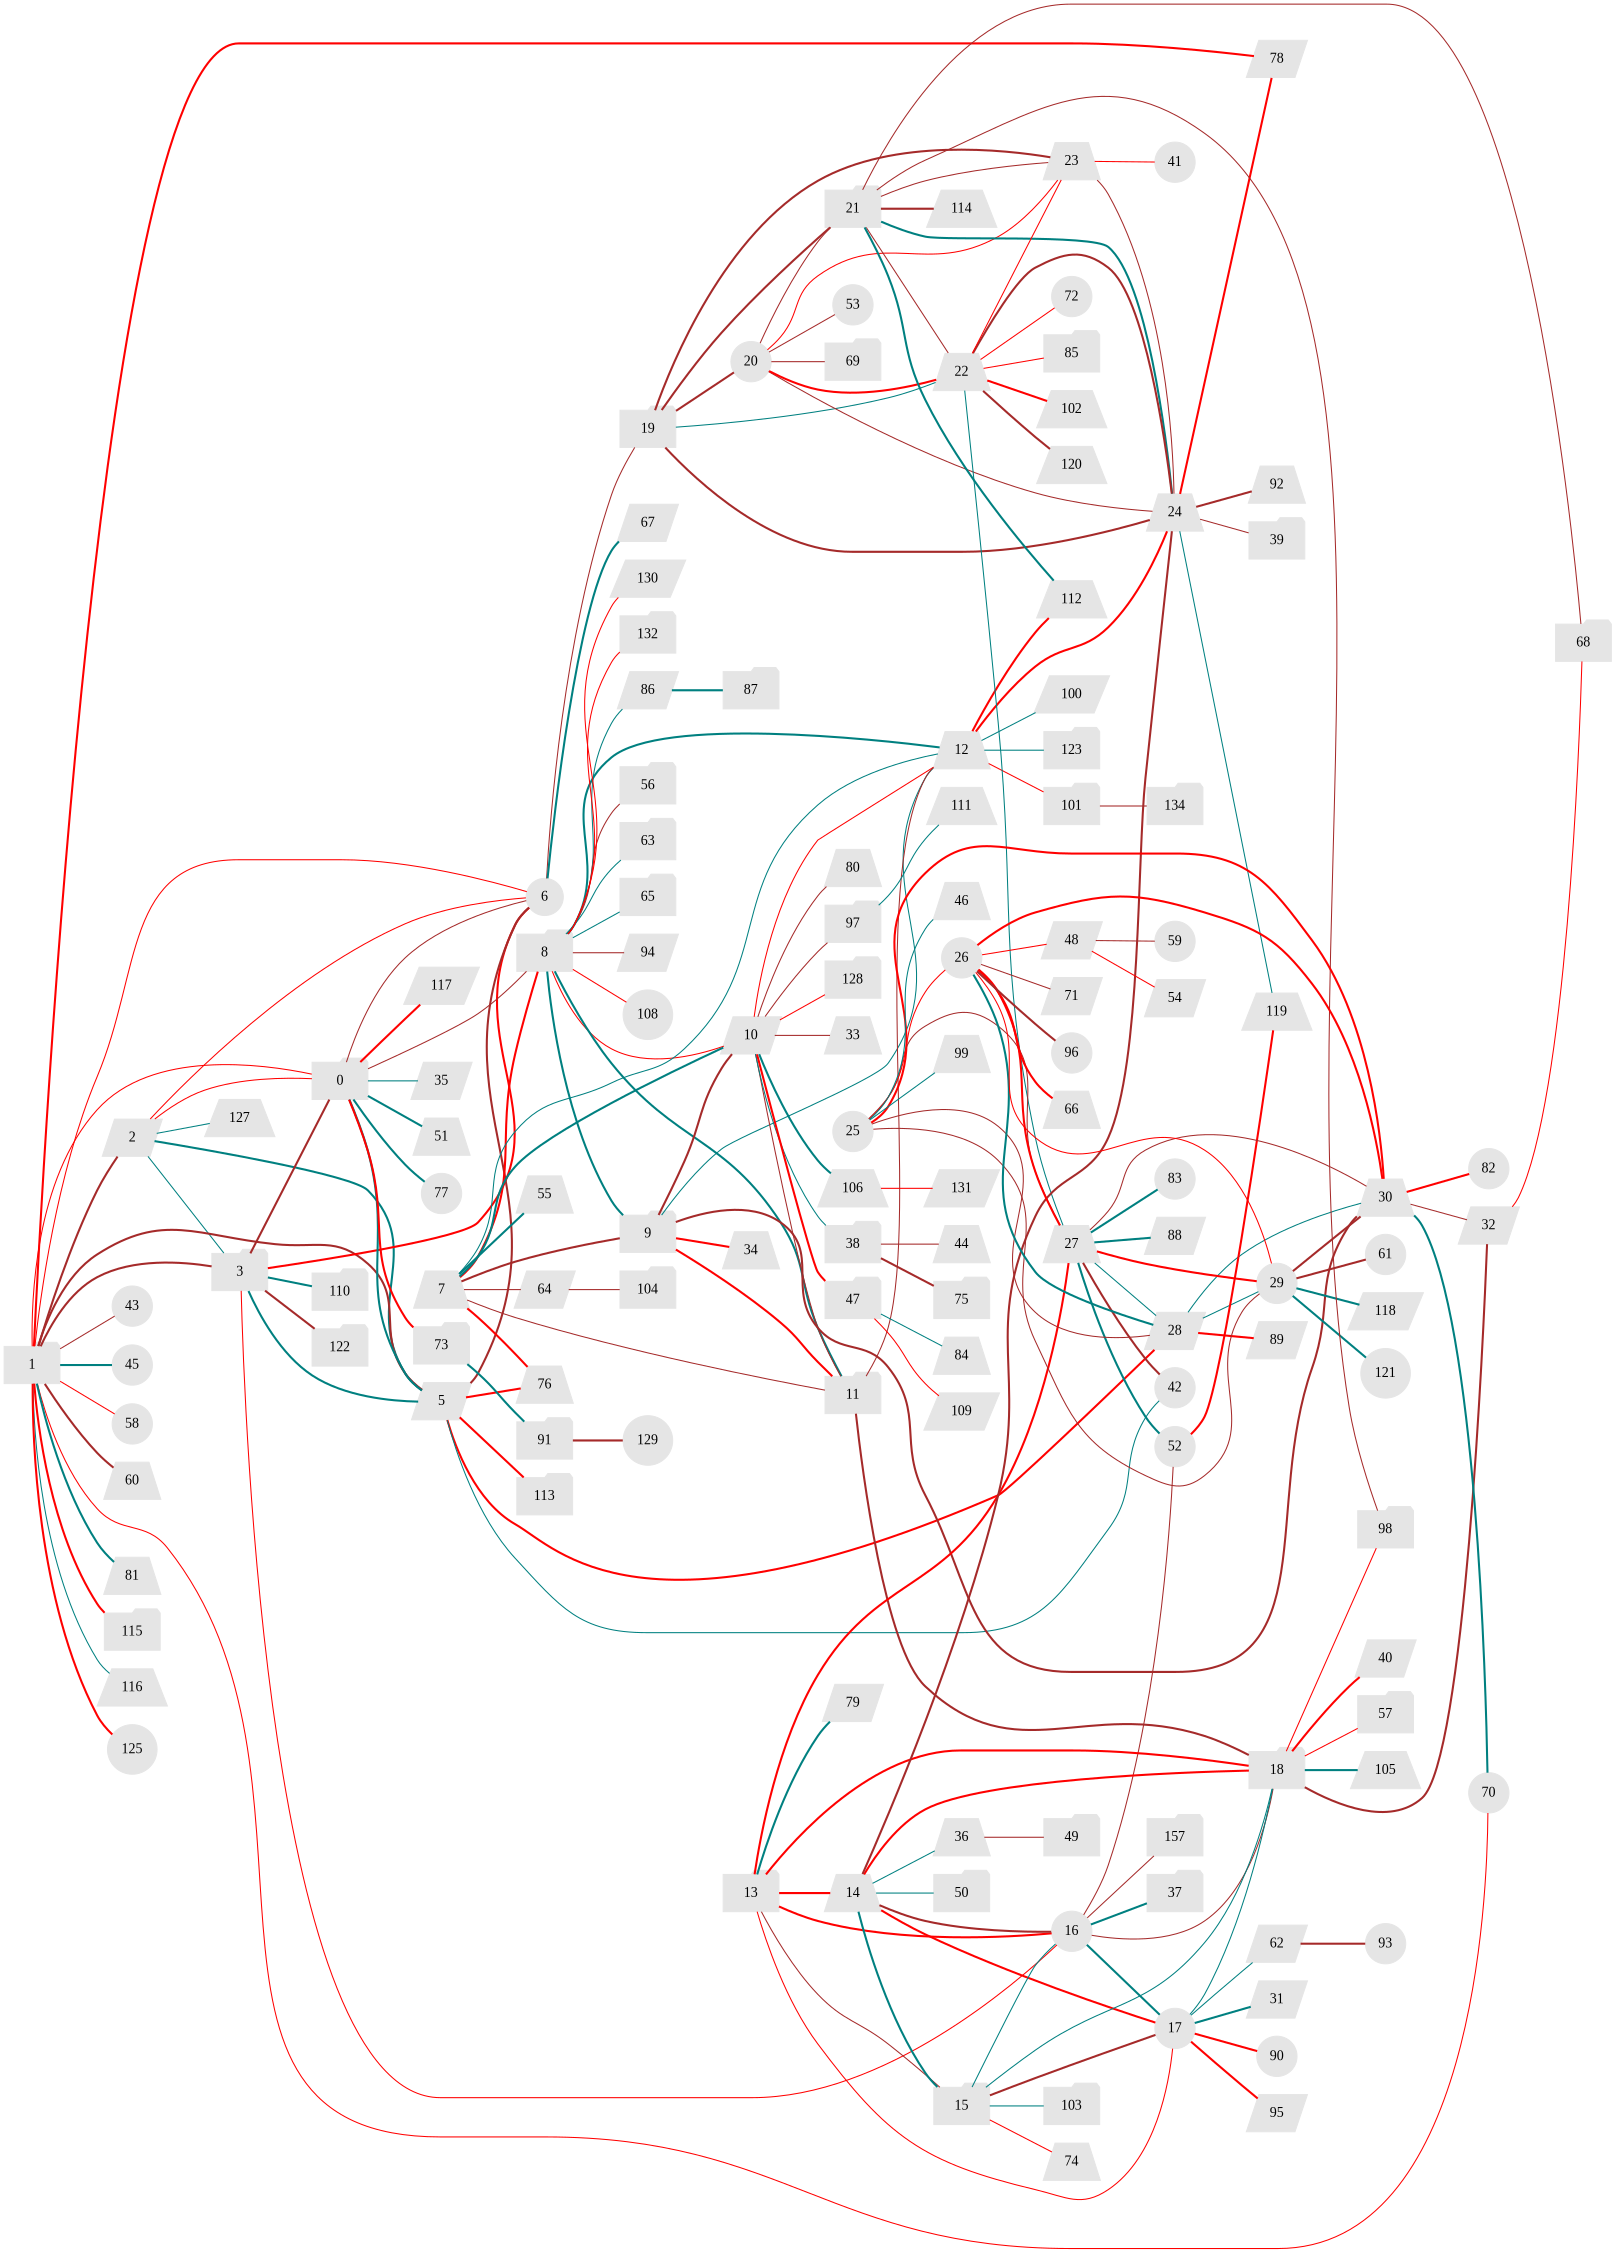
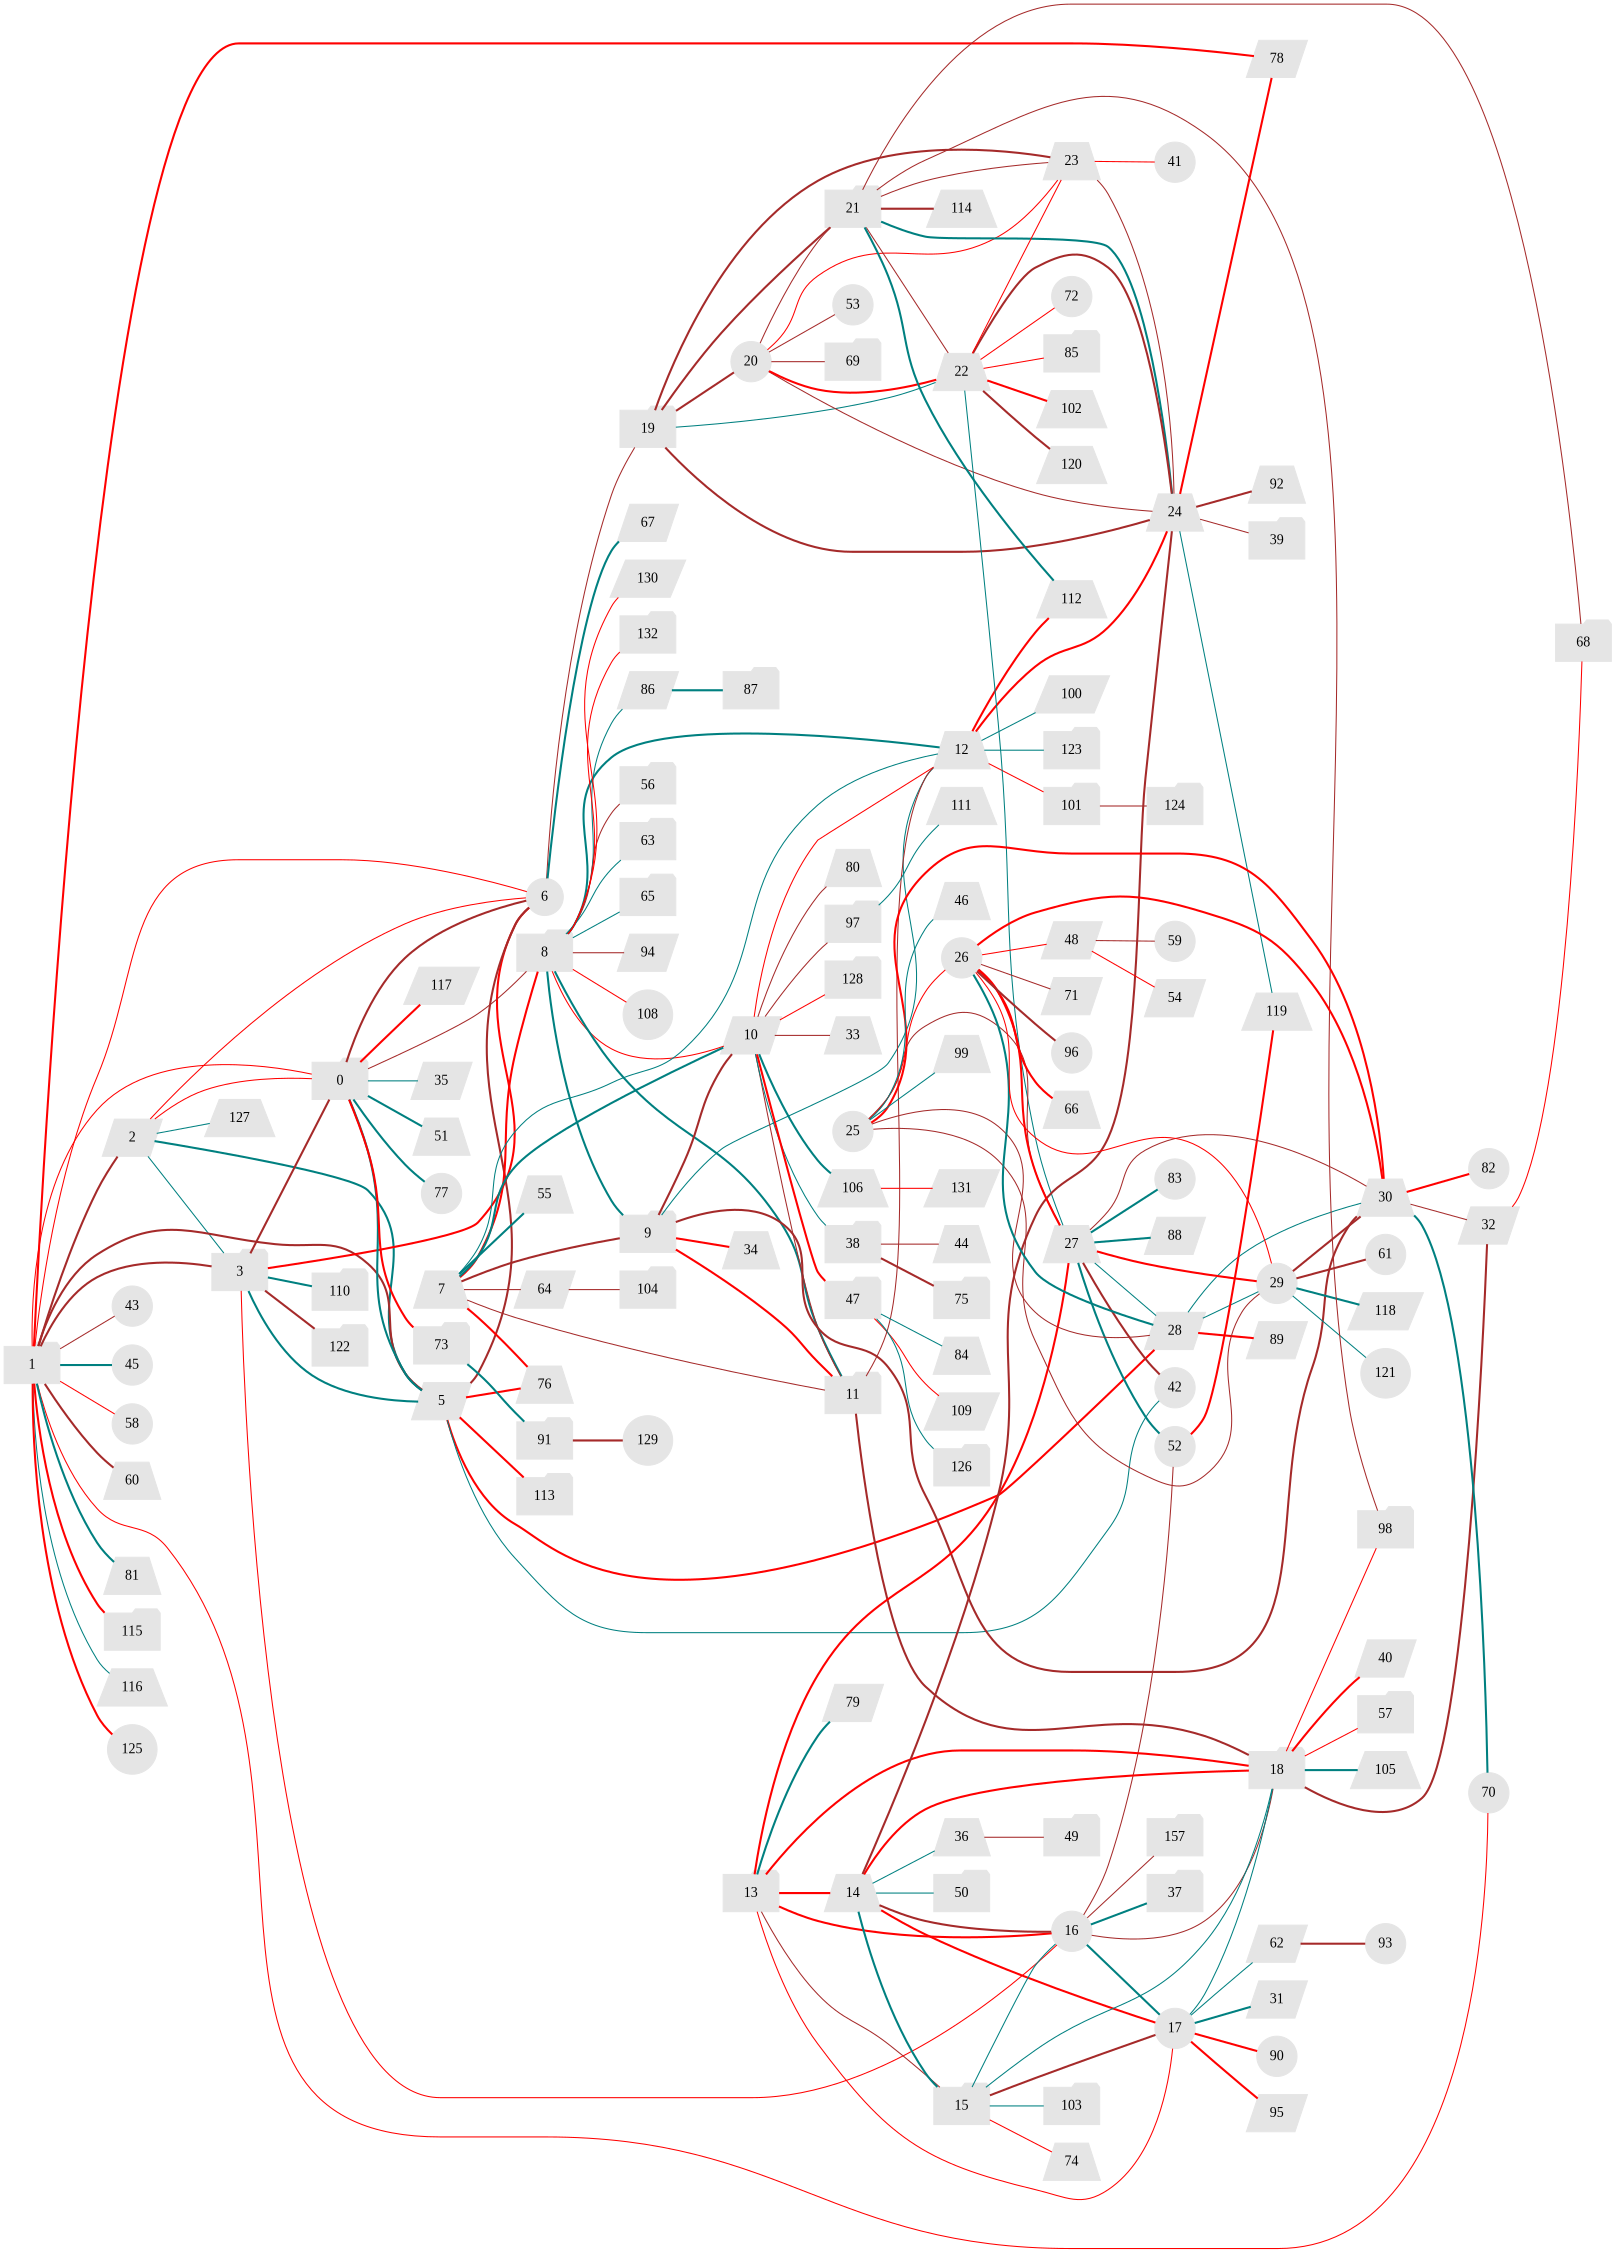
node "134": label "134" -> "124"
edge "6" -- "0": style solid -> bold
edge "29" -- "121": style bold -> solid
node "126": added
